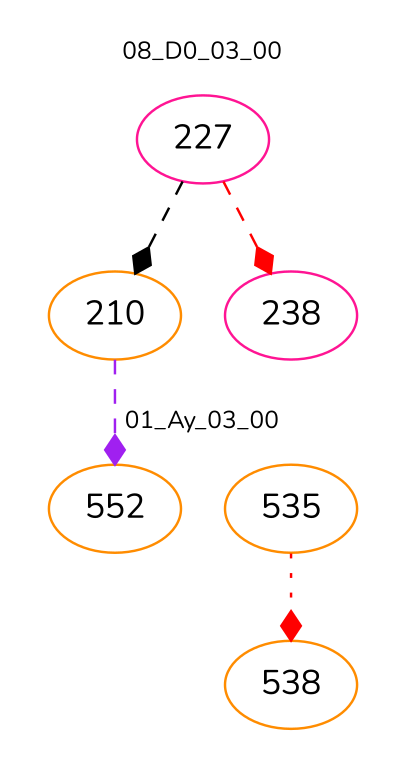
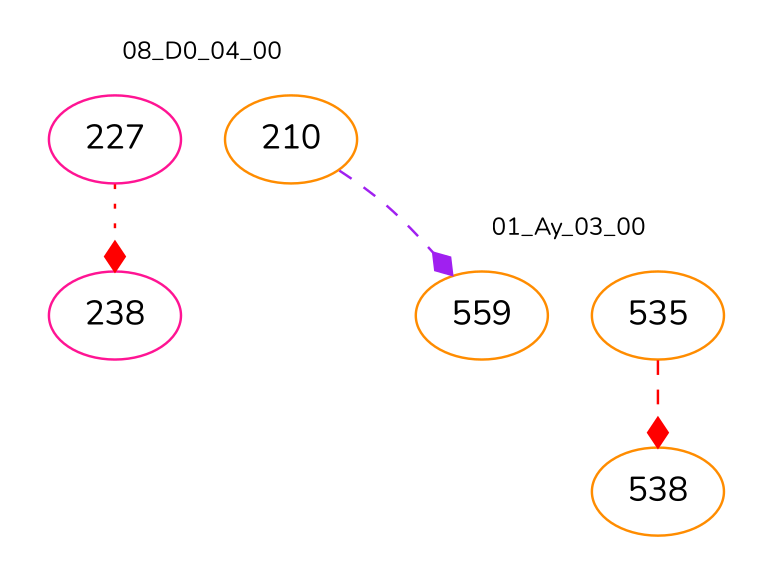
cluster "08_D0_03_00": label "08_D0_03_00" -> "08_D0_04_00"
edge "227" -> "210": removed
edge "227" -> "238": style dashed -> dotted
node "552": label "552" -> "559"
edge "535" -> "538": style dotted -> dashed
